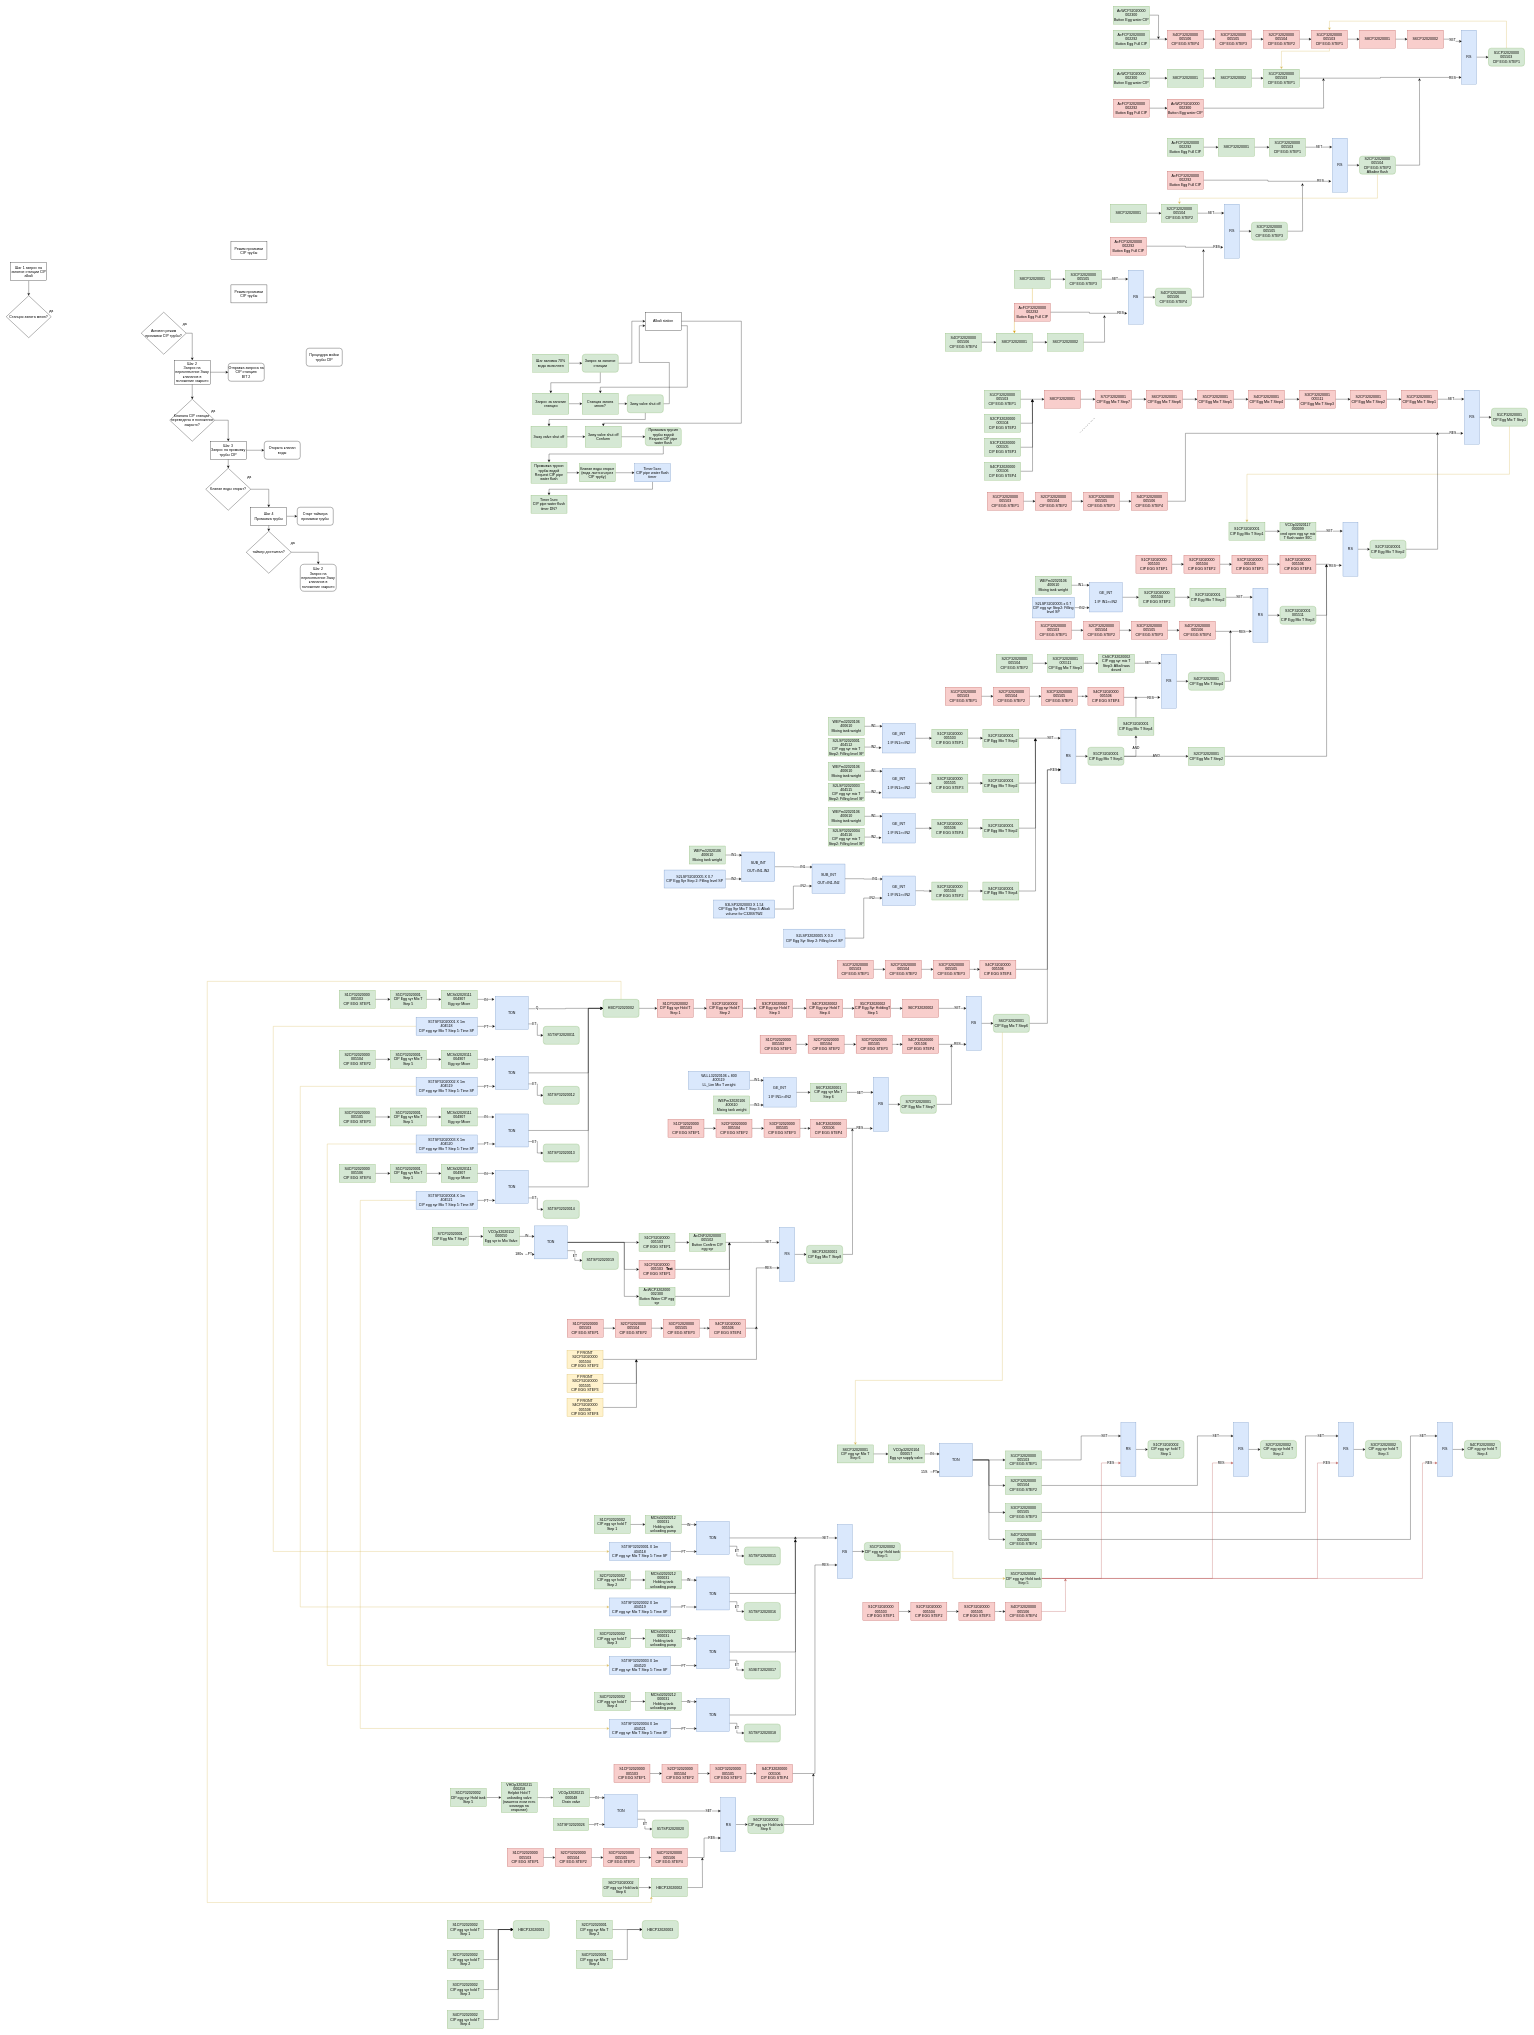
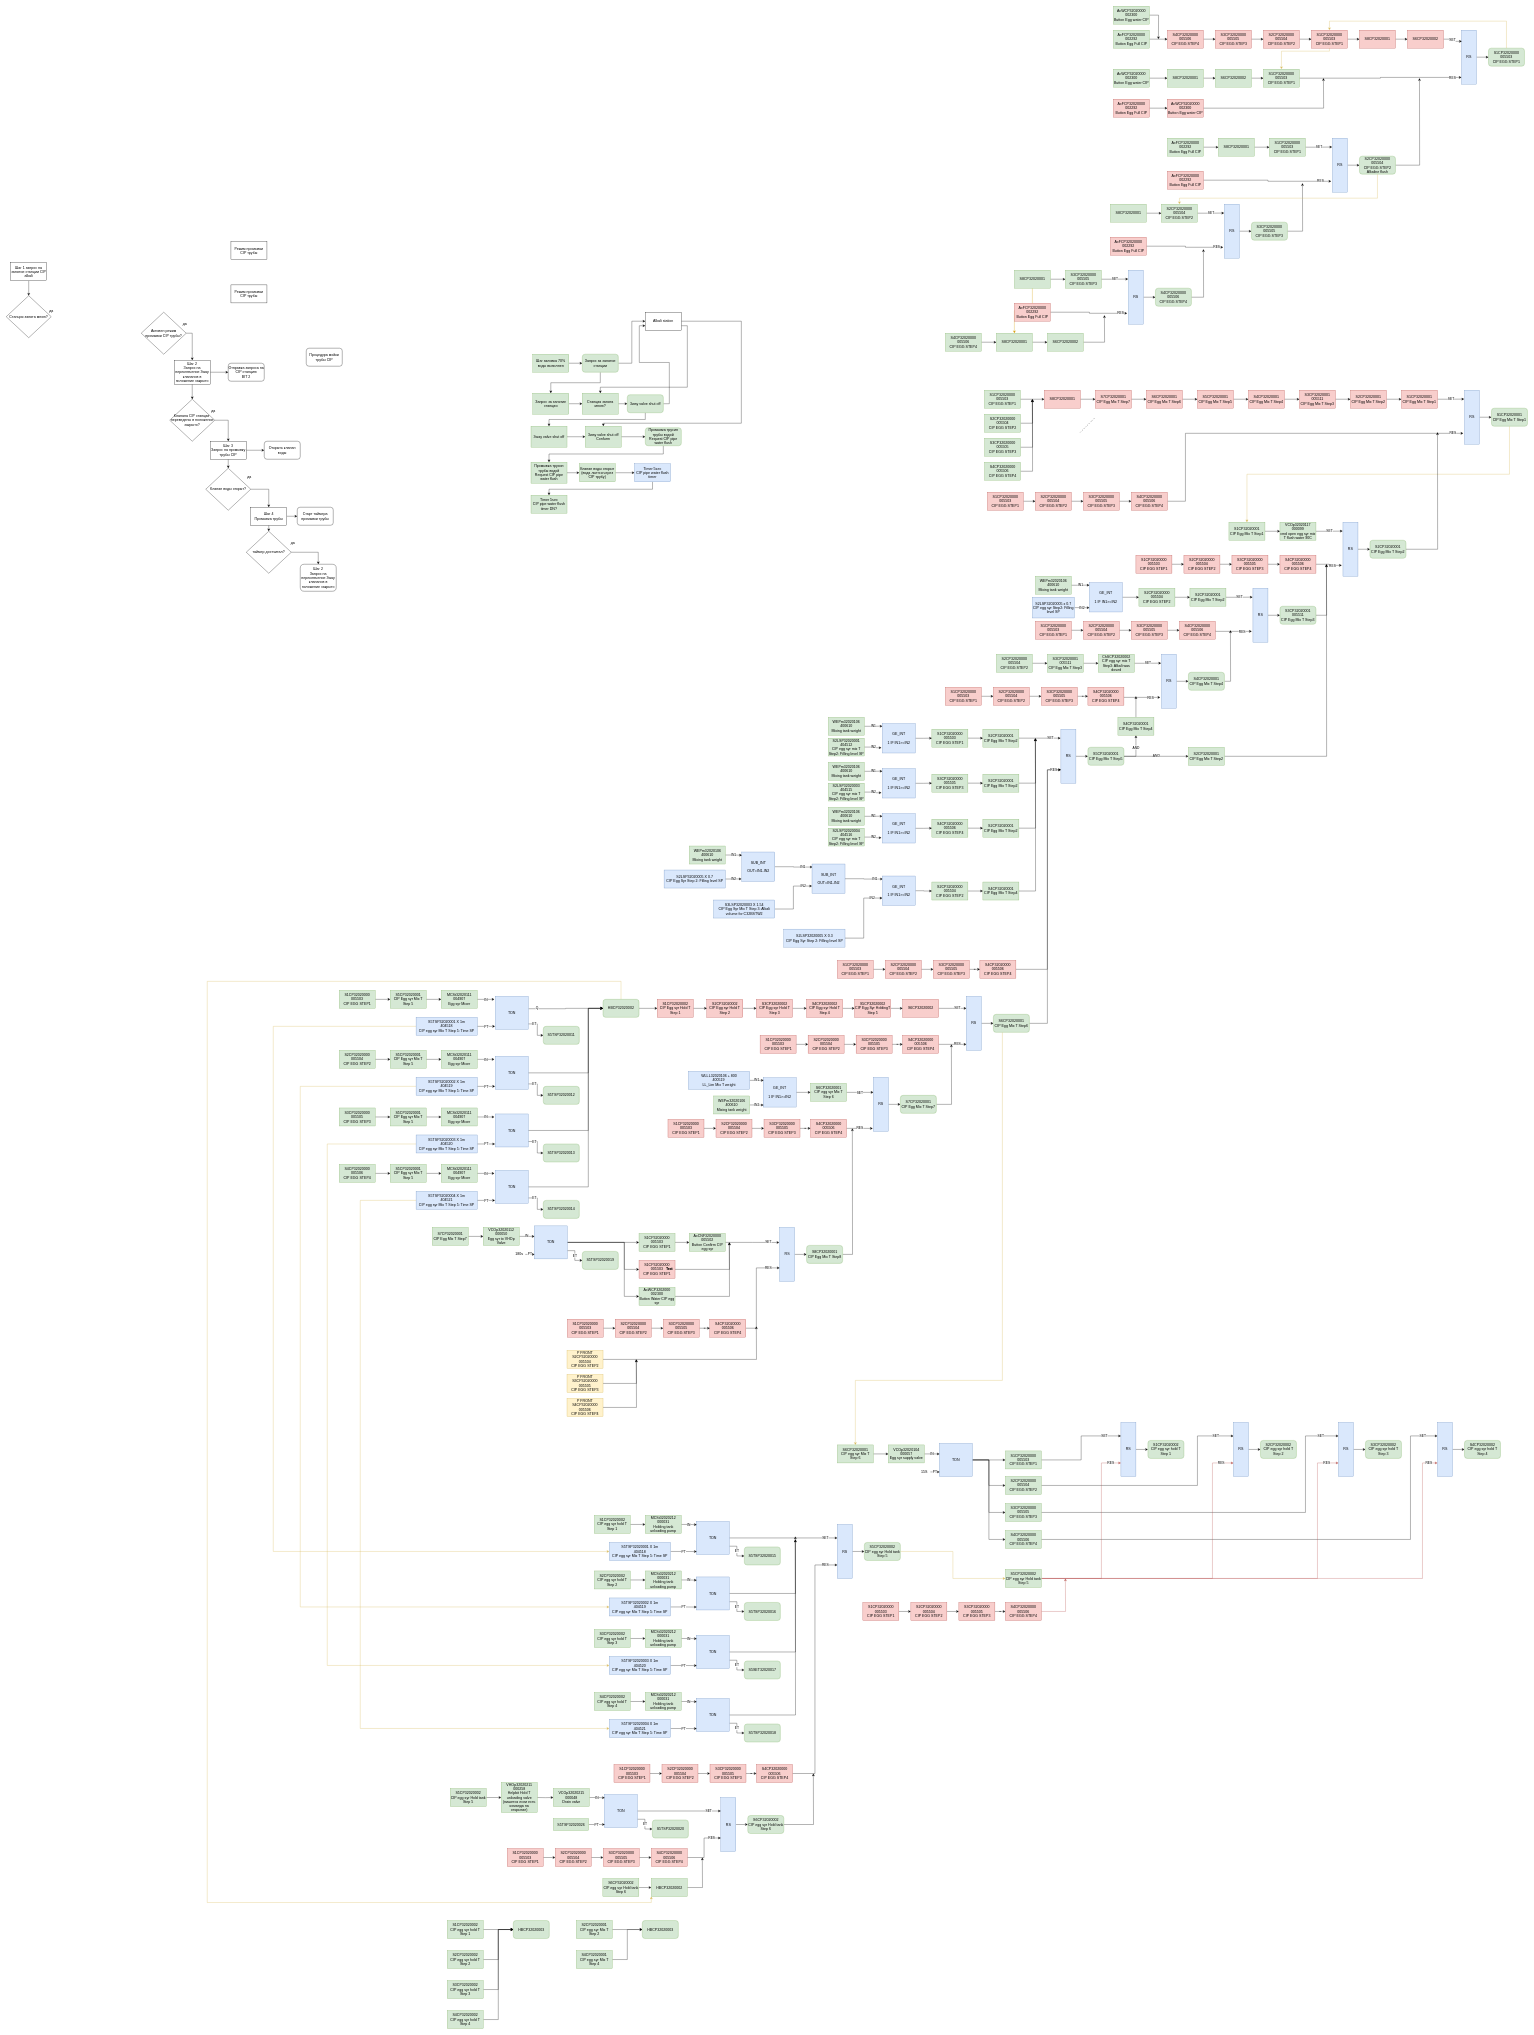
node "VCOp32020112 000050 Egg syr to Mix Valve": label "VCOp32020112 000050 Egg syr to Mix Valve" -> "VCOp32020112 000050 Egg syr to VHOp Valve"
